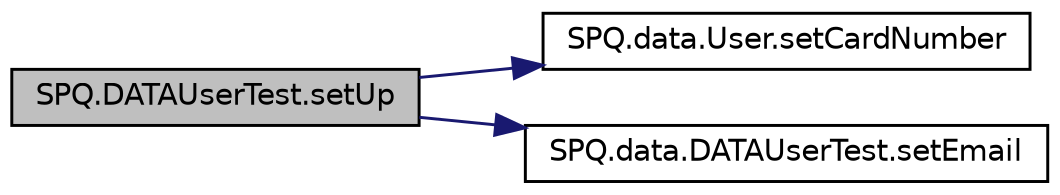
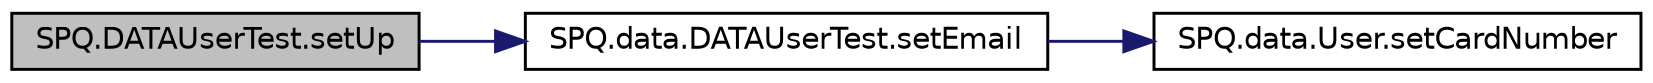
edge "SPQ.DATAUserTest.setUp" -> "SPQ.data.User.setCardNumber": now "SPQ.data.DATAUserTest.setEmail" -> "SPQ.data.User.setCardNumber"
